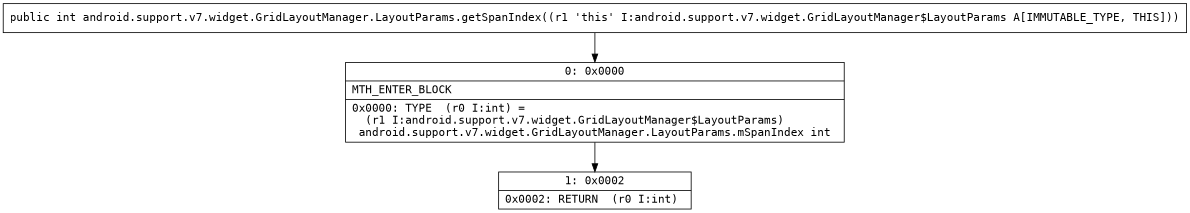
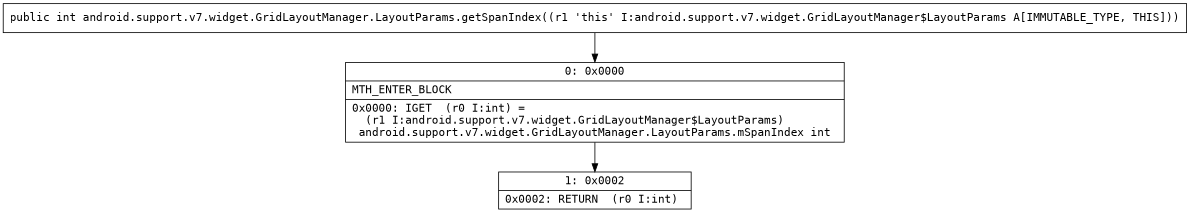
node "0: 0x0000": text "0x0000: TYPE  (r0 I:int) =" -> "0x0000: IGET  (r0 I:int) ="
